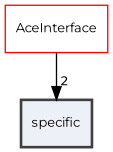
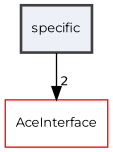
edge "AceInterface" -> "specific": reversed
